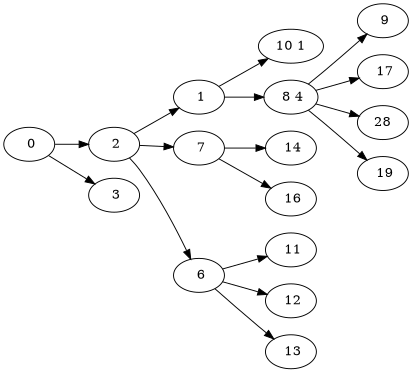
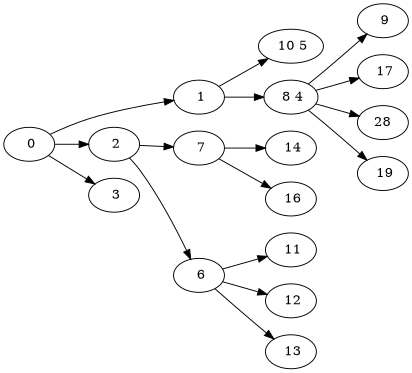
node "10 1": label "10 1" -> "10 5"
edge "2" -> "1": now "0" -> "1"
